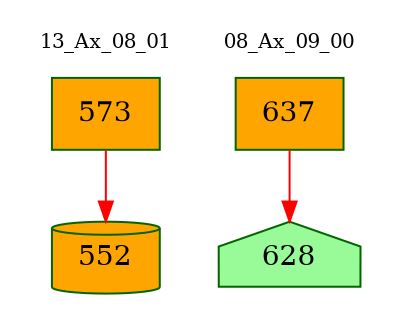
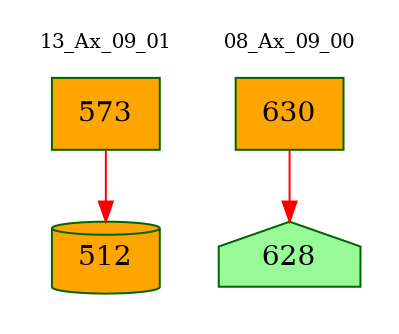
cluster "13_Ax_08_01": label "13_Ax_08_01" -> "13_Ax_09_01"
node "637": label "637" -> "630"
node "552": label "552" -> "512"
